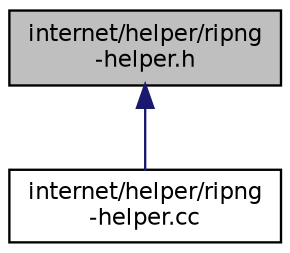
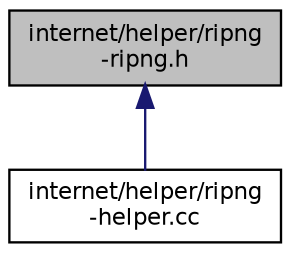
node "internet/helper/ripng -helper.h": label "internet/helper/ripng -helper.h" -> "internet/helper/ripng -ripng.h"
